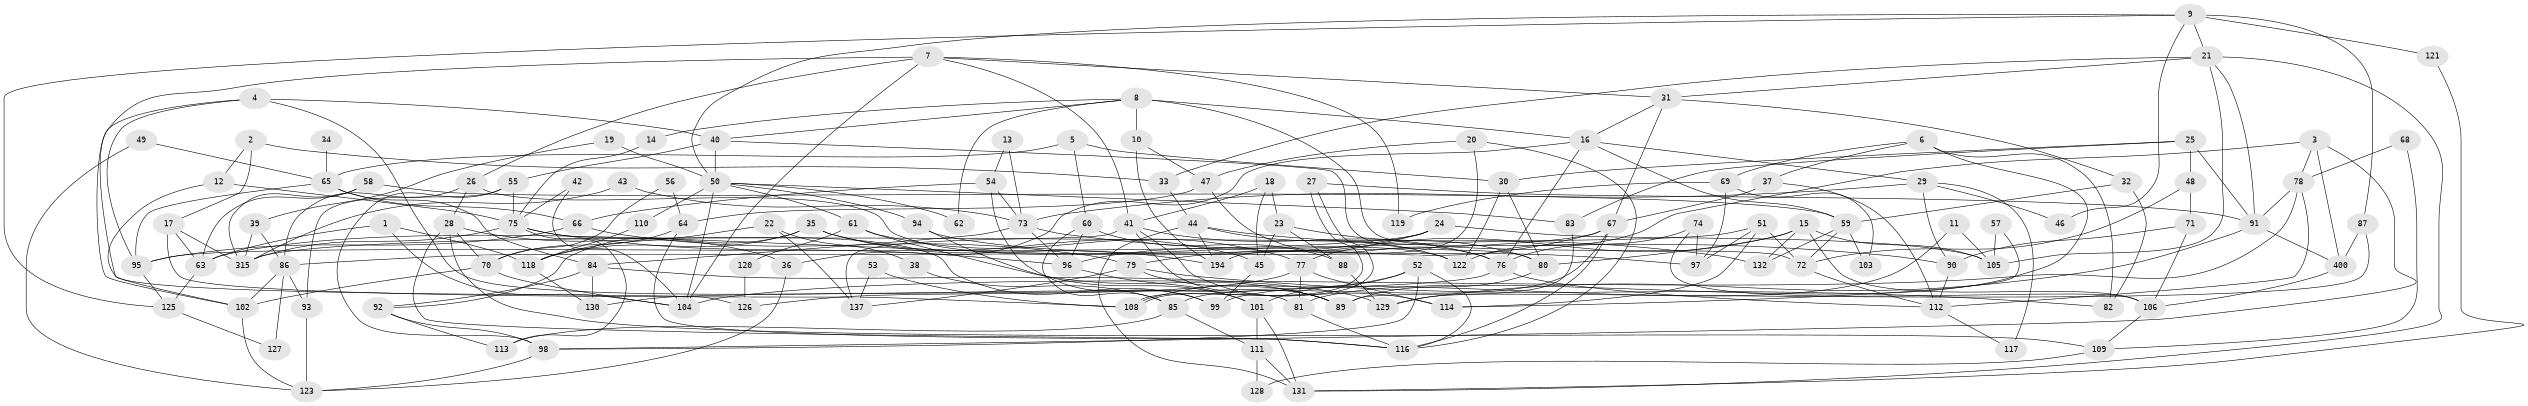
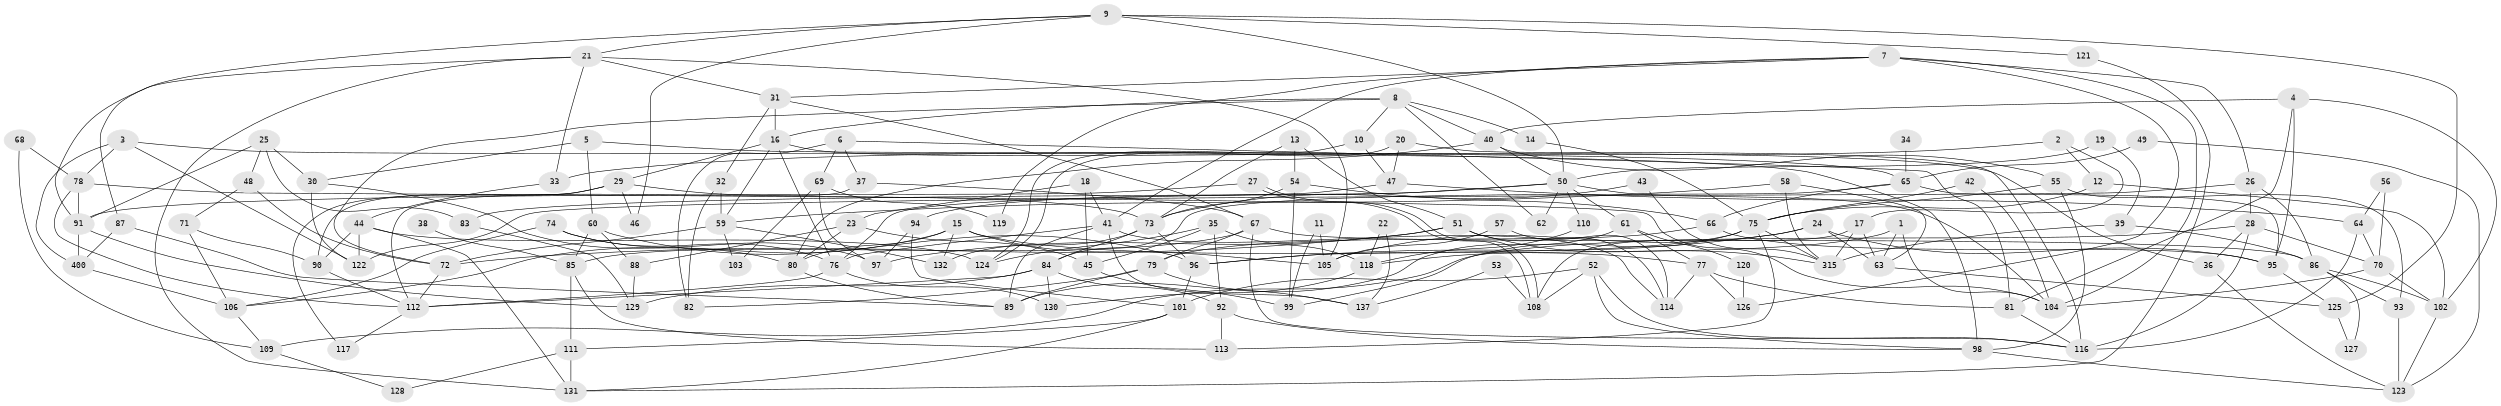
edge "13" -- "51": added
edge "22" -- "38": removed
node "194": label "194" -> "124"
edge "84" -- "112": added
